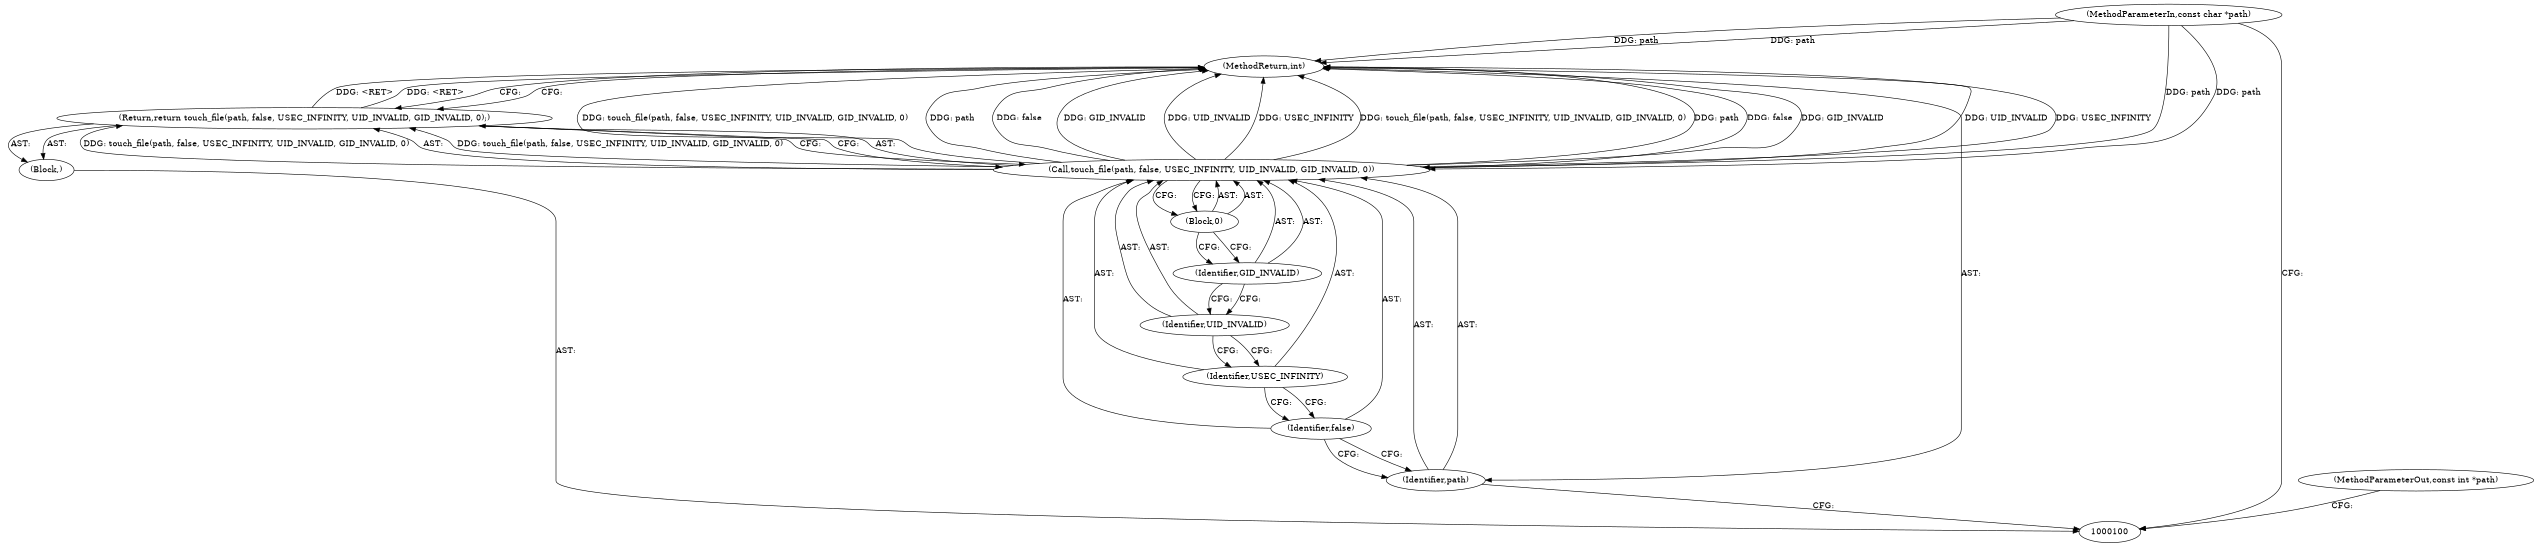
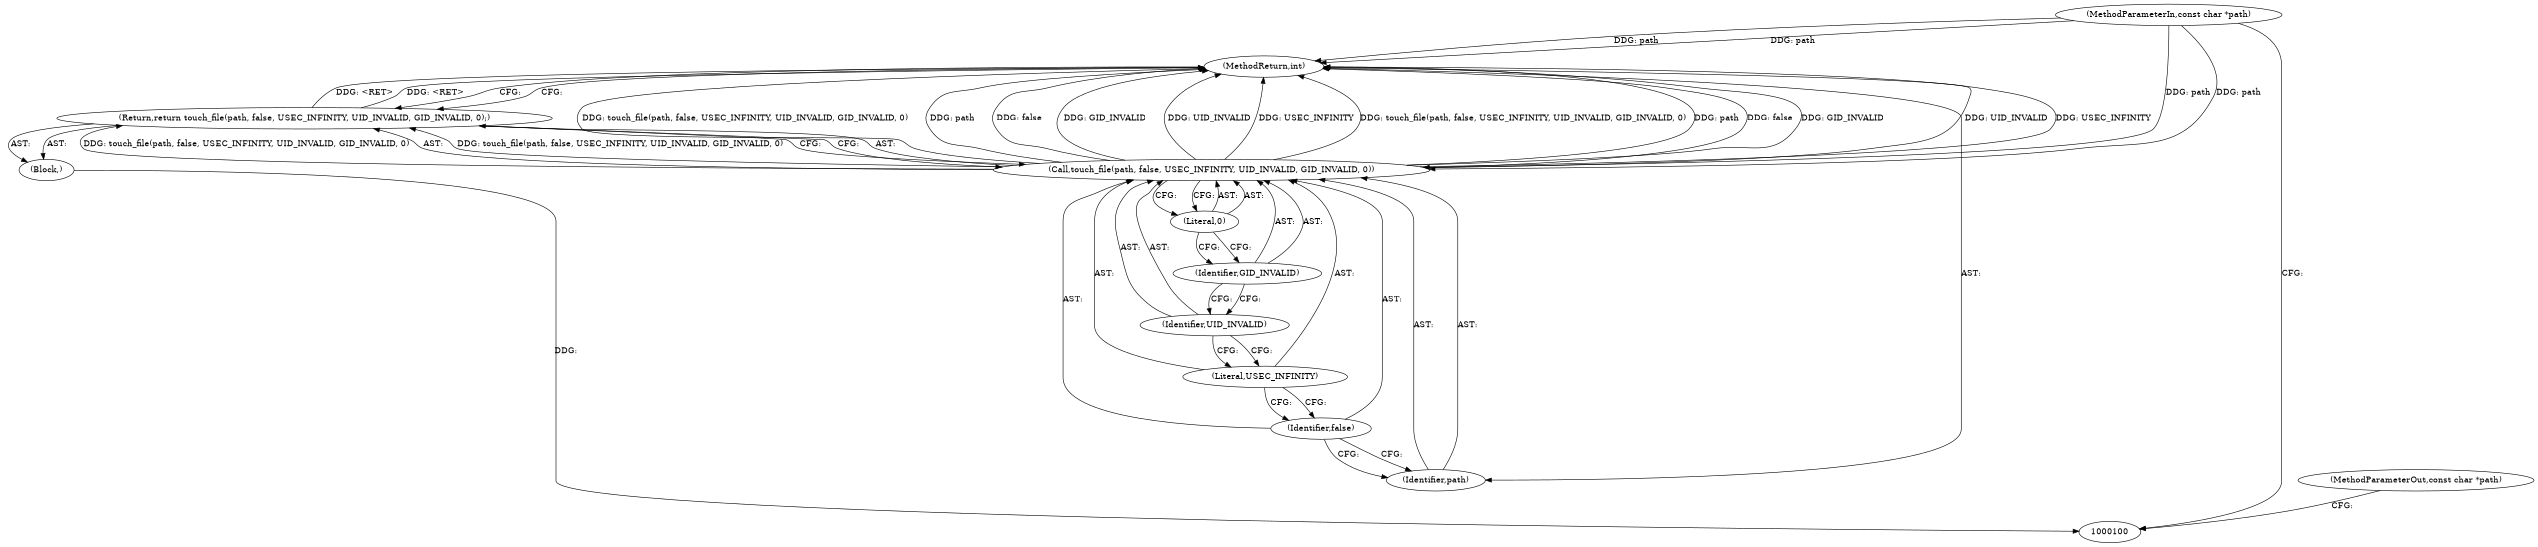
node "(Block,0)": label "(Block,0)" -> "(Literal,0)"
edge "(Block,)" -> "1000100": label "AST: " -> "DDG: "
node "(Identifier,USEC_INFINITY)": label "(Identifier,USEC_INFINITY)" -> "(Literal,USEC_INFINITY)"
node "(MethodParameterOut,const int *path)": label "(MethodParameterOut,const int *path)" -> "(MethodParameterOut,const char *path)"
edge "(Identifier,path)" -> "1000100": removed, label "CFG:"
